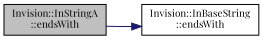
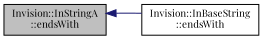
edge "Invision::InStringA ::endsWith" -> "Invision::InBaseString ::endsWith": reversed
